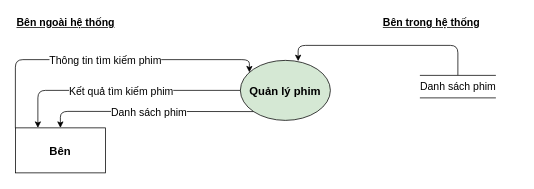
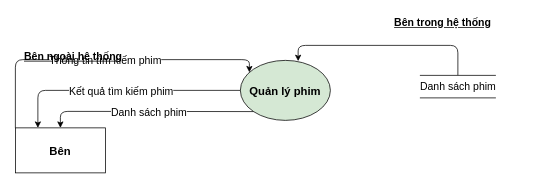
node "Bên ngoài hệ thống": moved (87, 23) -> (94, 57)
node "Bên trong hệ thống": moved (432, 23) -> (443, 23)
